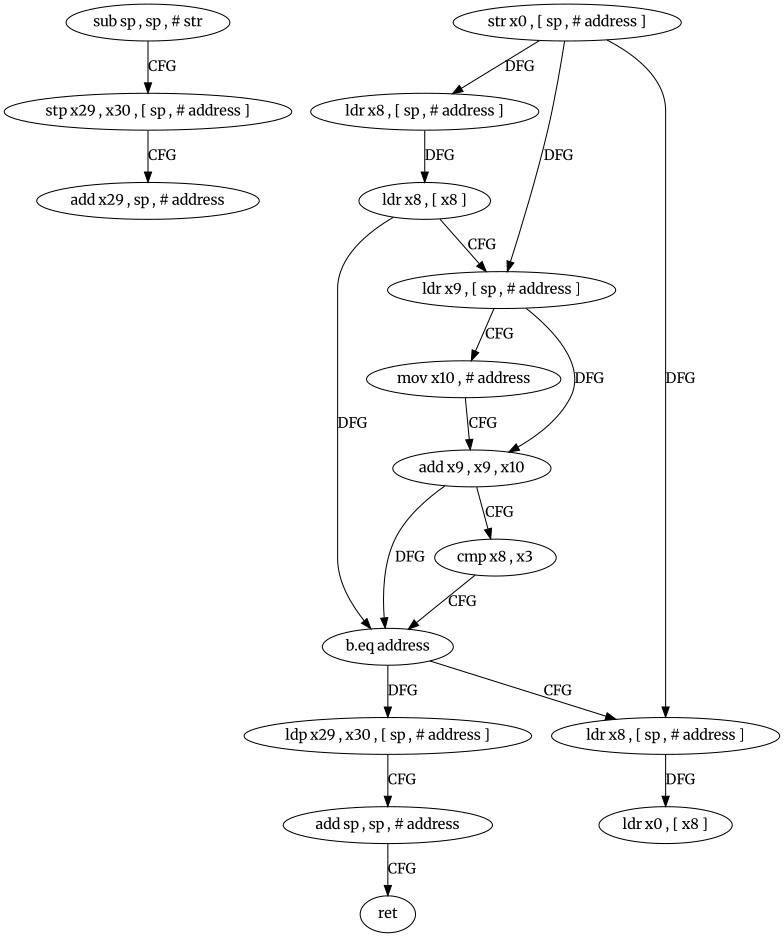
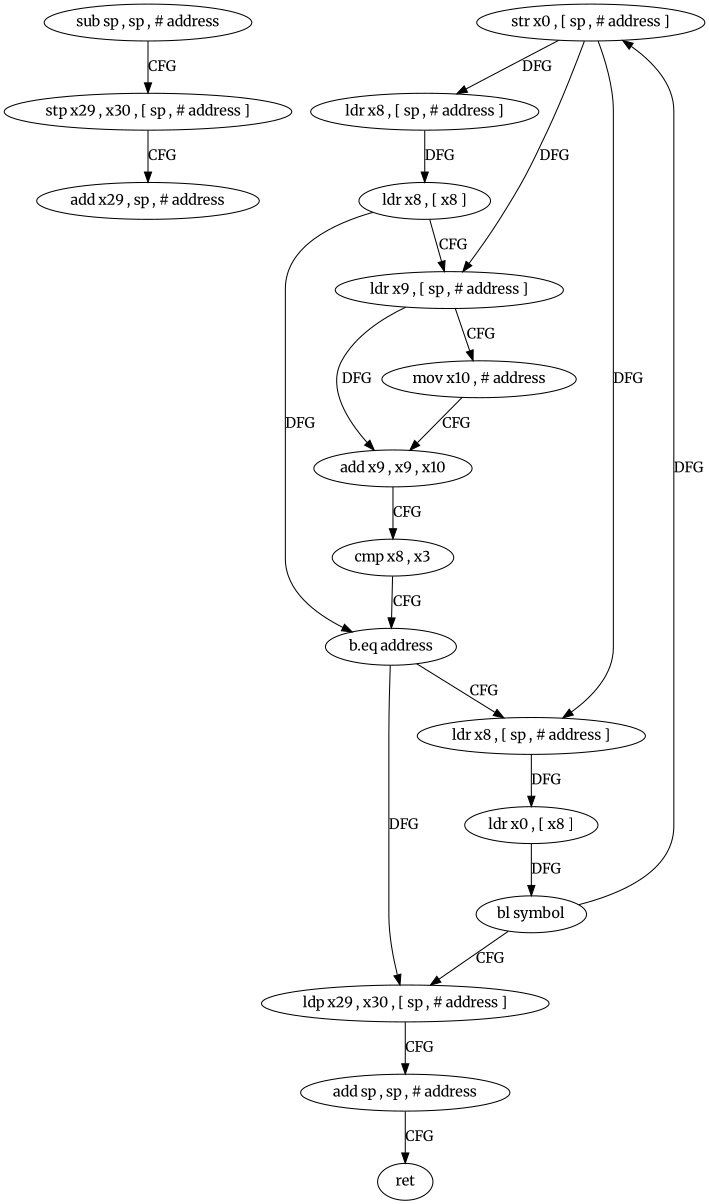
node "sub sp , sp , # str": label "sub sp , sp , # str" -> "sub sp , sp , # address"
edge "add x9 , x9 , x10" -> "b.eq address": removed, label "DFG"
node "bl symbol": added
